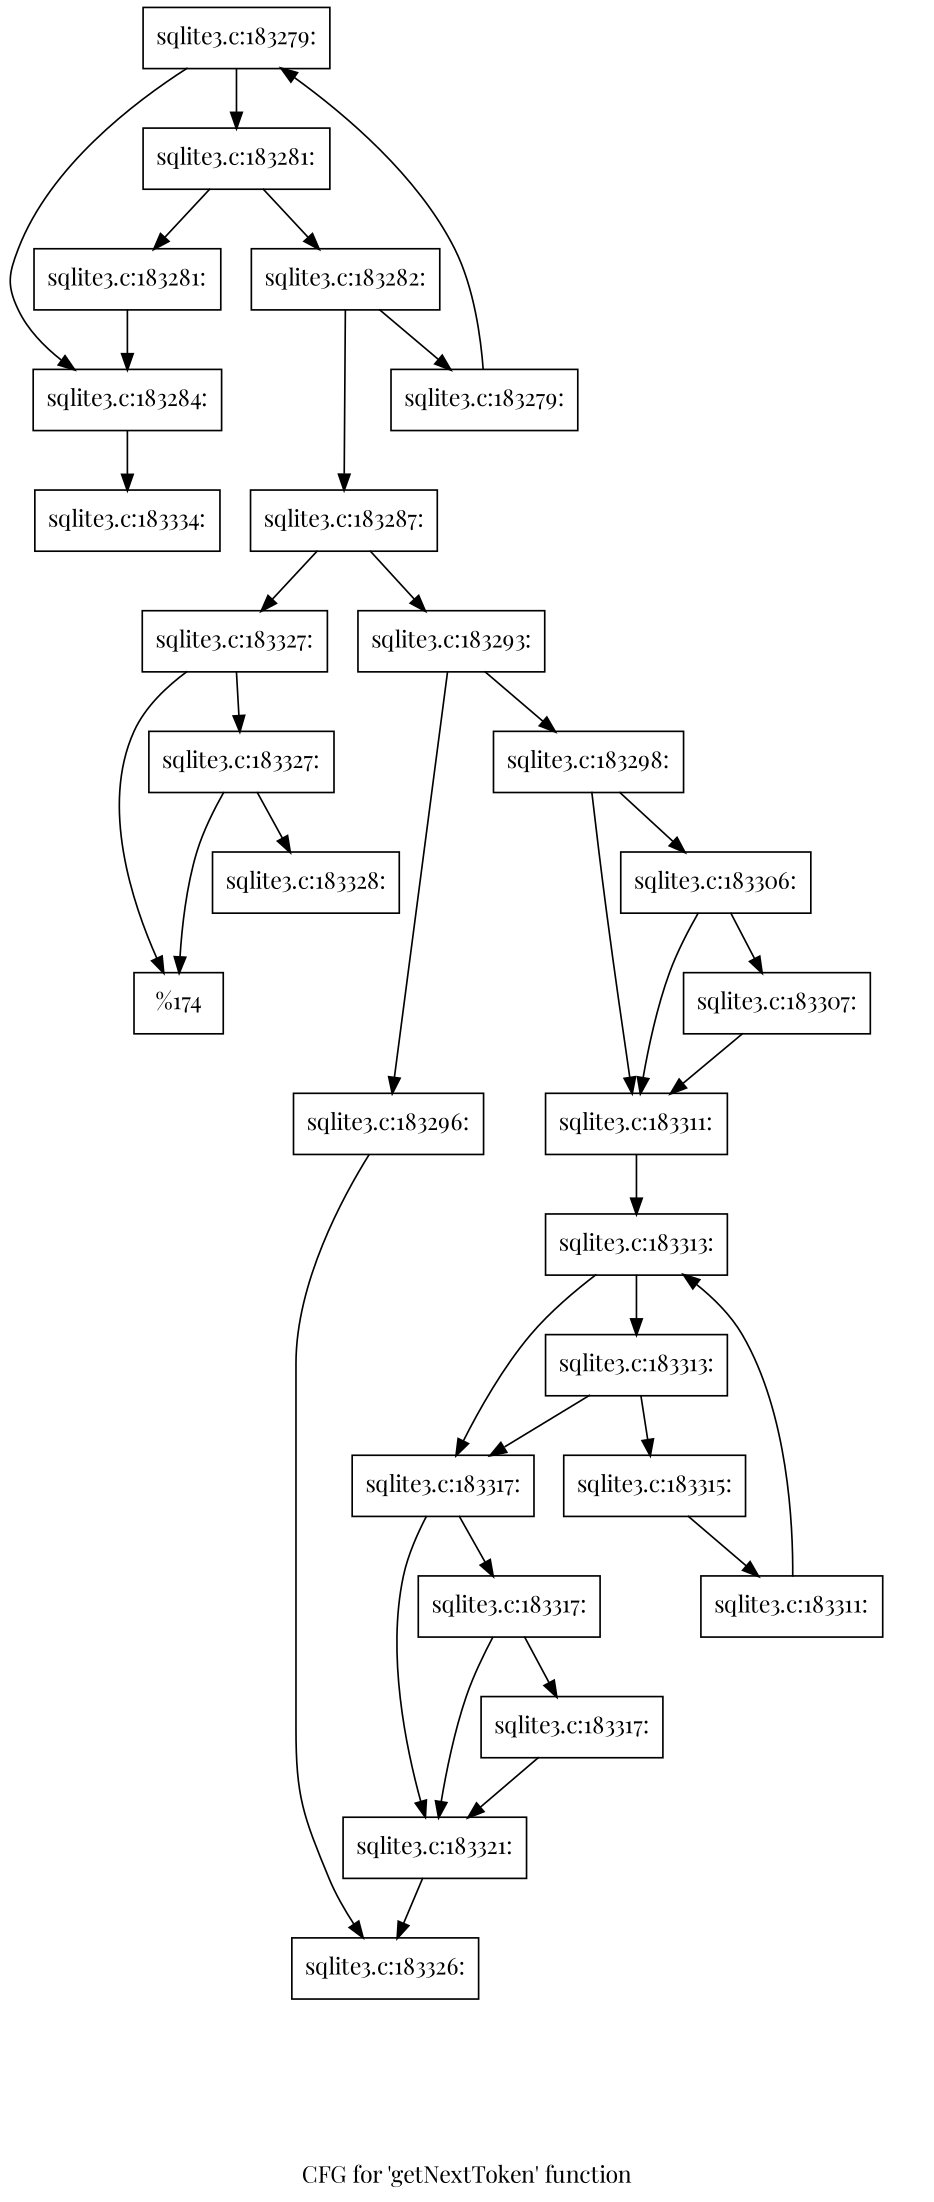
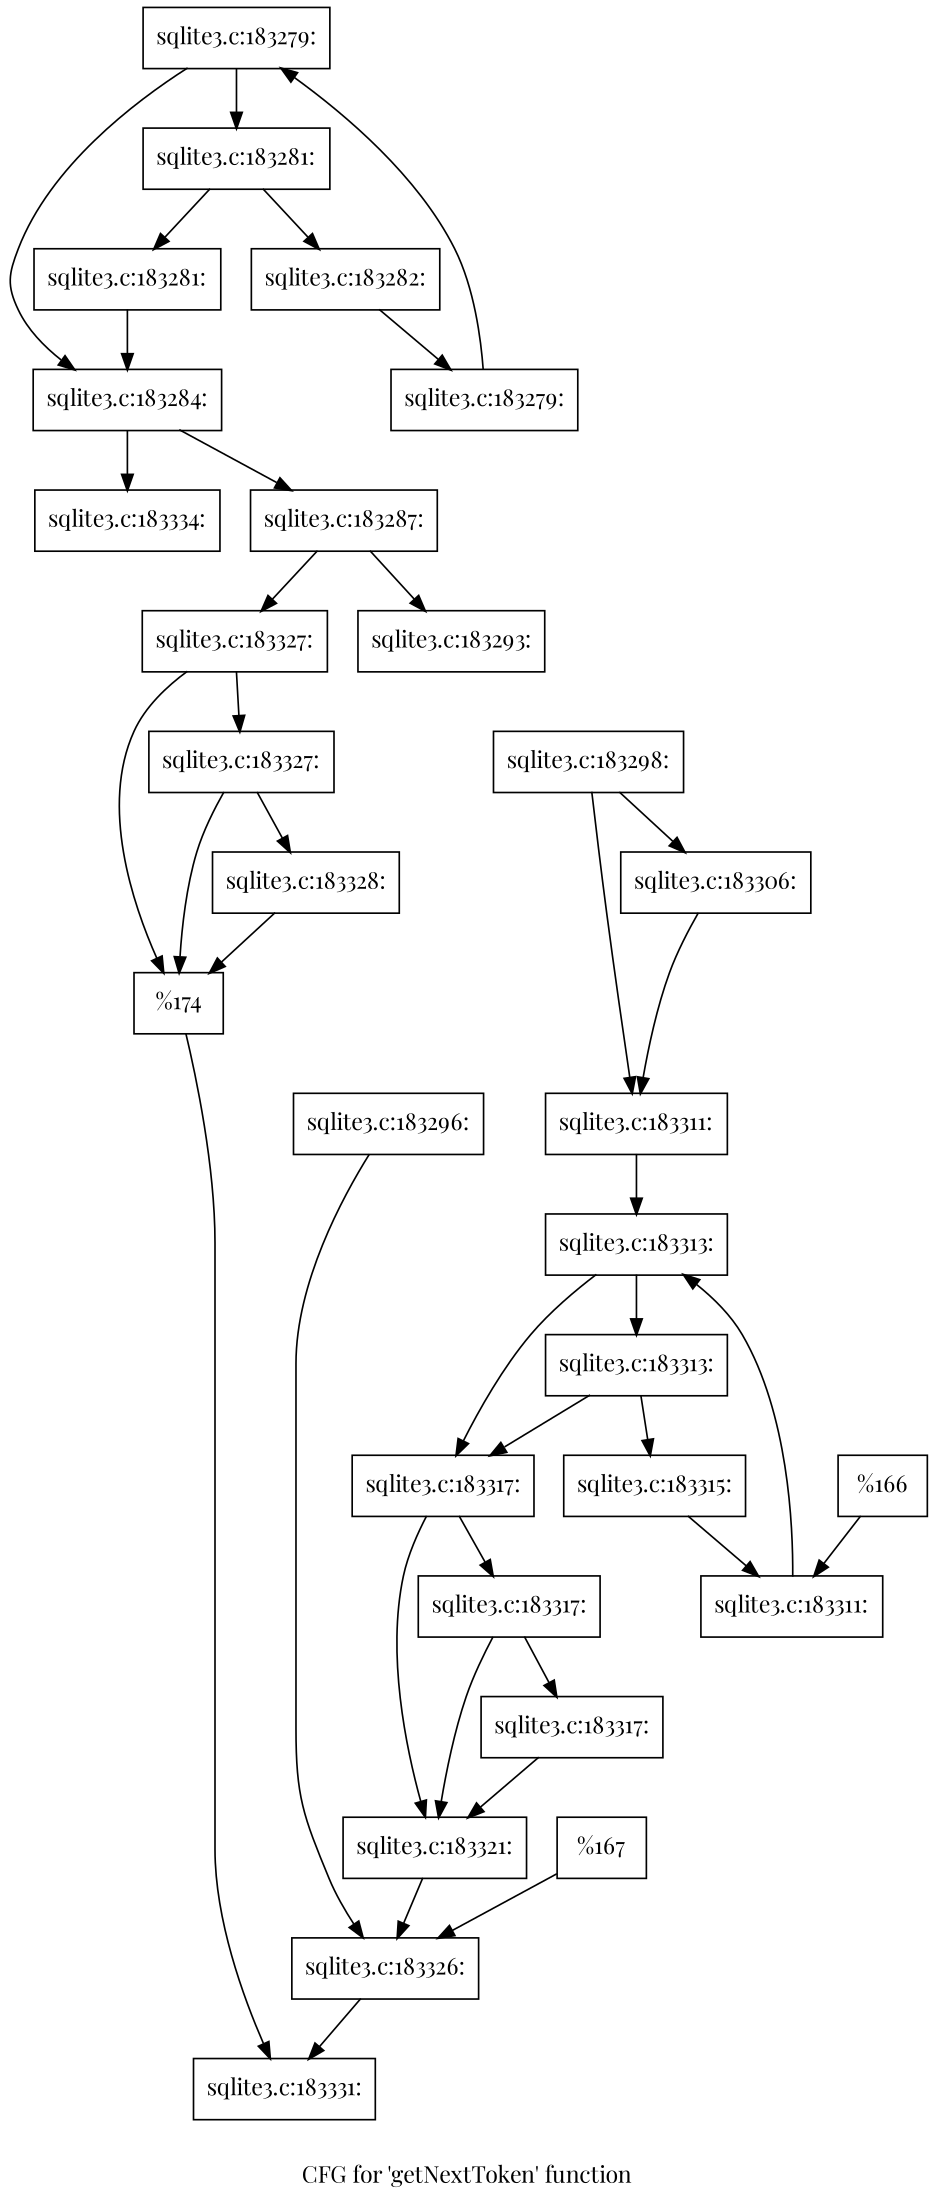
edge "sqlite3.c:183282:" -> "sqlite3.c:183287:": now "sqlite3.c:183284:" -> "sqlite3.c:183287:"
edge "sqlite3.c:183293:" -> "sqlite3.c:183298:": removed
edge "sqlite3.c:183293:" -> "sqlite3.c:183296:": removed
edge "sqlite3.c:183328:" -> "%174": added
node "sqlite3.c:183307:": removed
node "%166": added
node "%167": added
node "sqlite3.c:183331:": added
